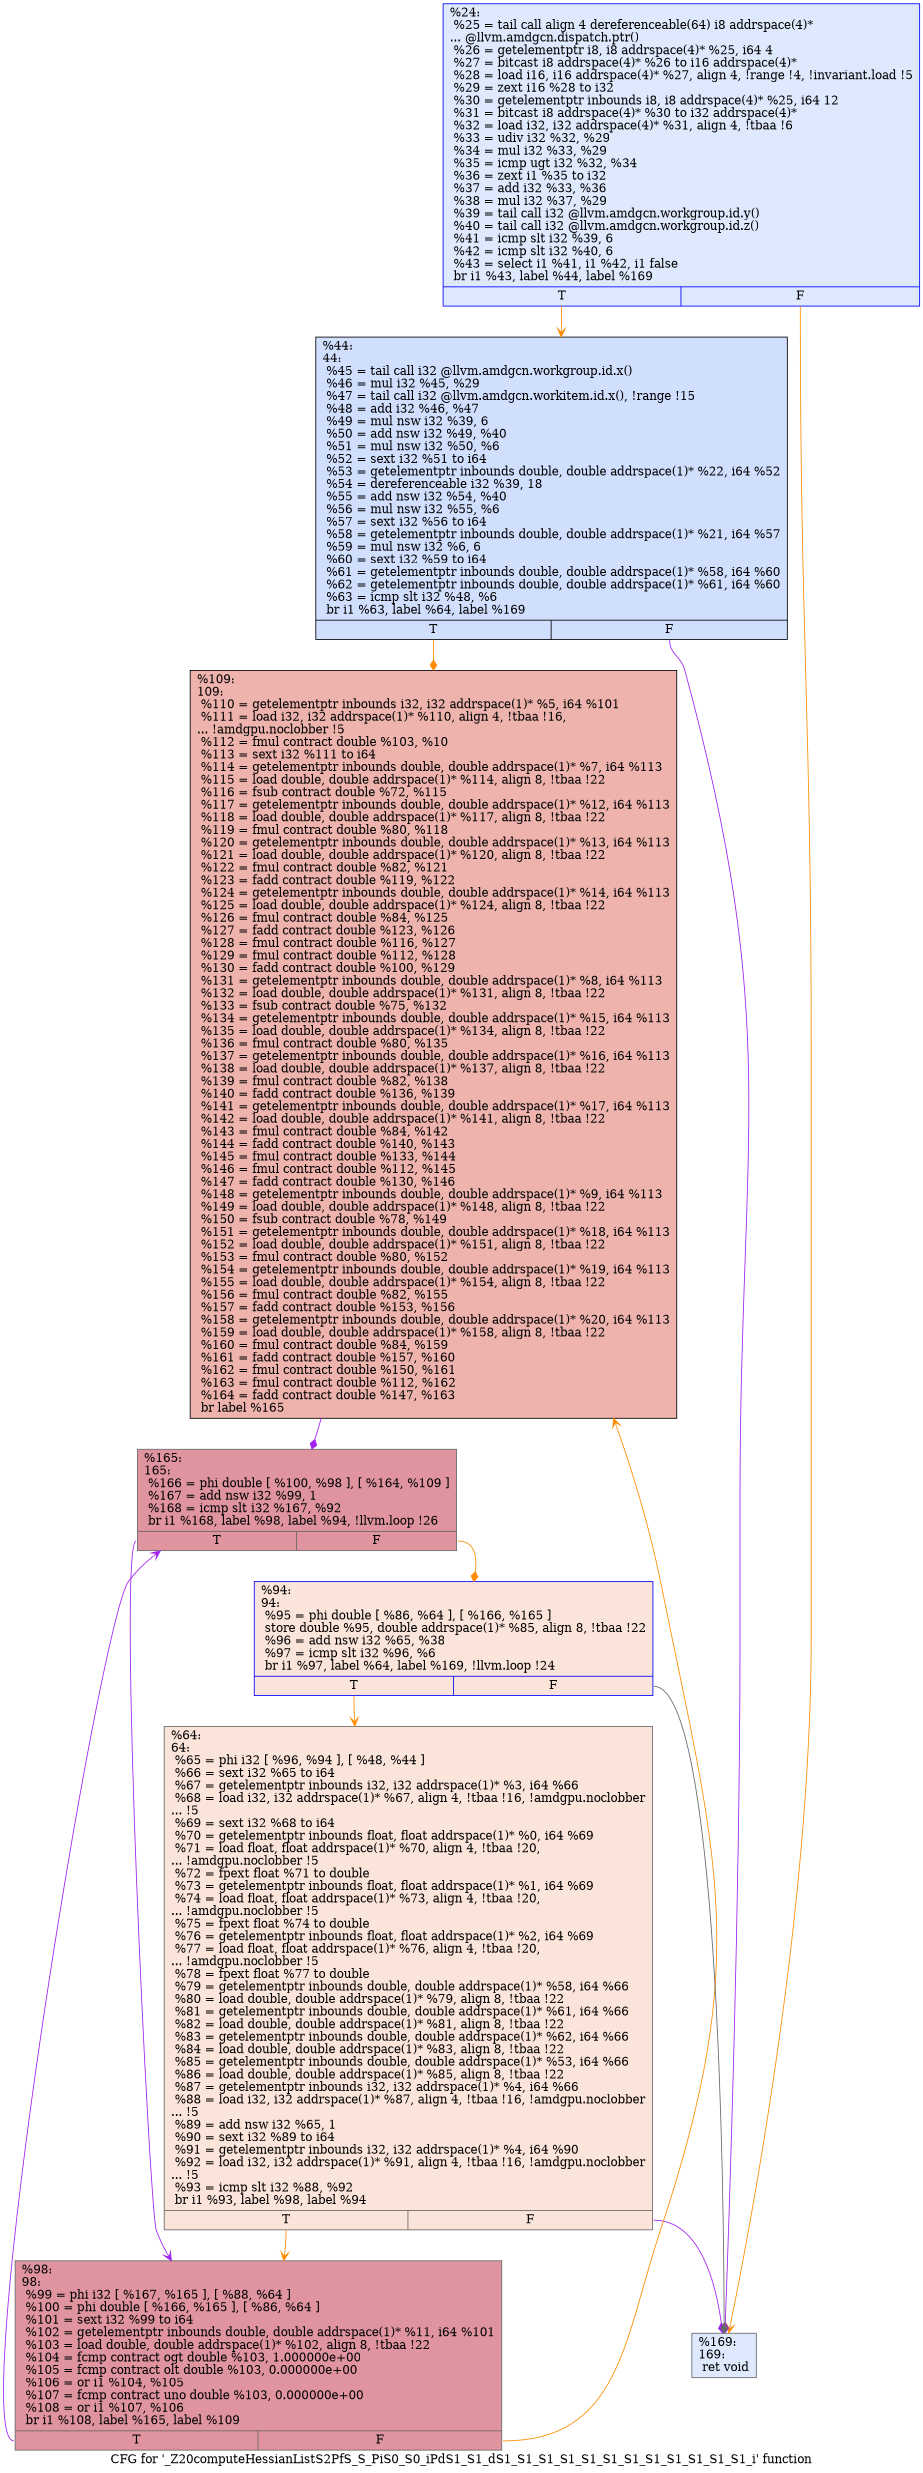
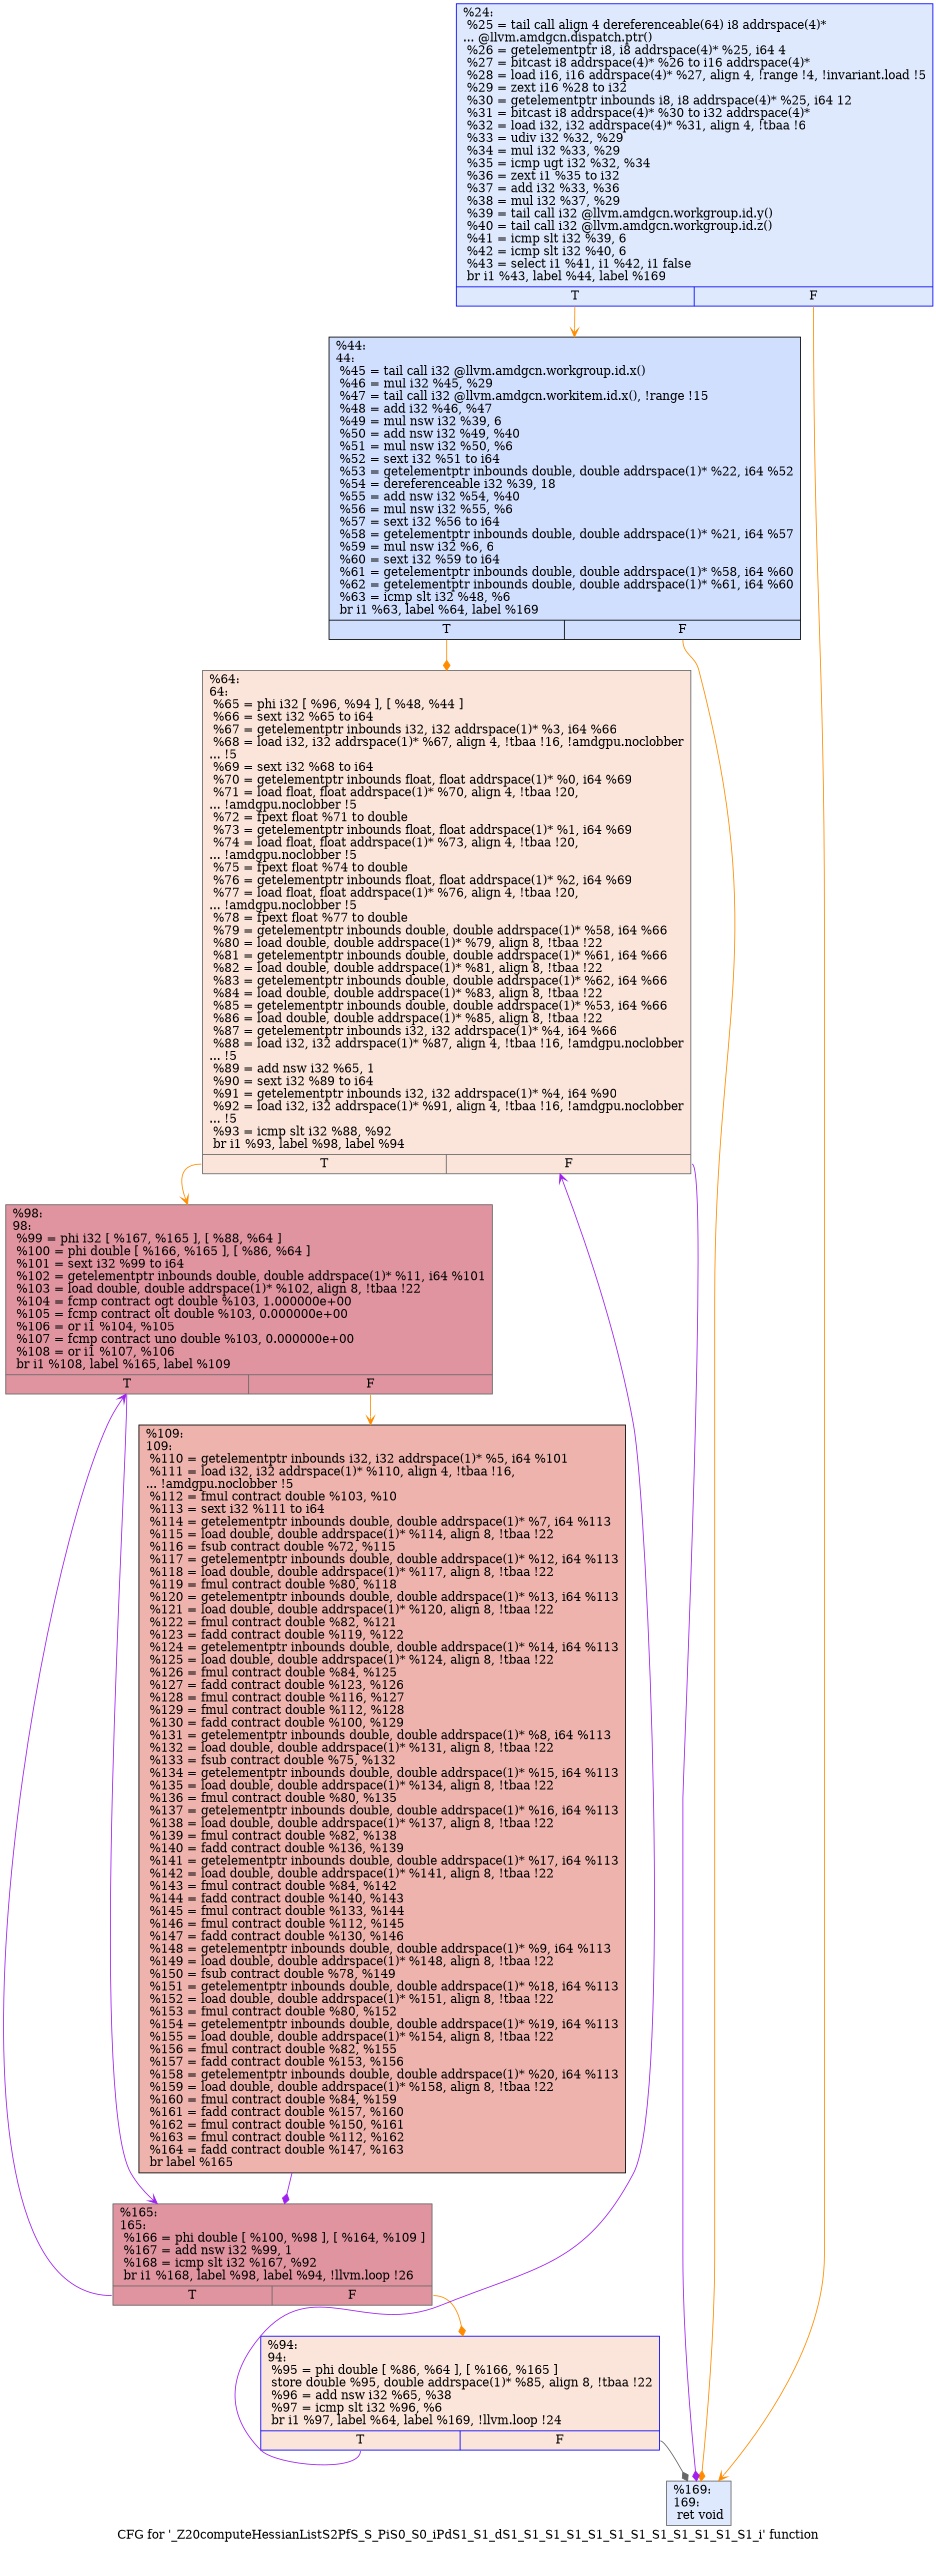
edge "%44:" -> "%109:": now "%44:" -> "%64:"
edge "%44:" -> "%169:": color purple -> darkorange
edge "%94:" -> "%64:": color darkorange -> purple
